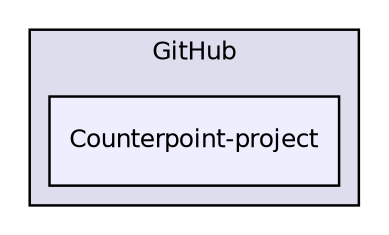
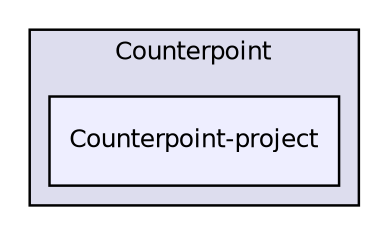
cluster "GitHub": label "GitHub" -> "Counterpoint"
